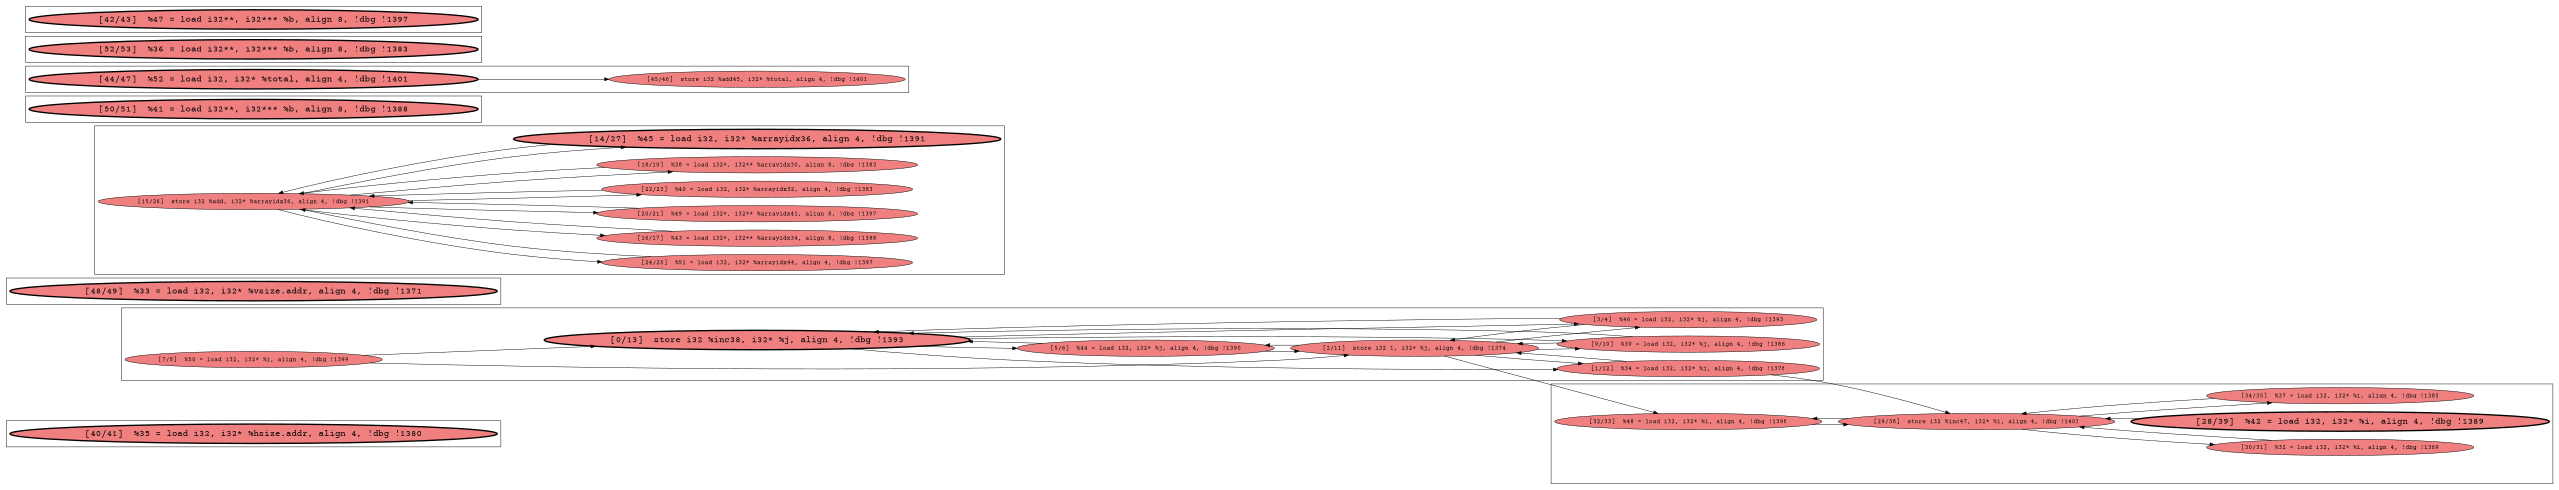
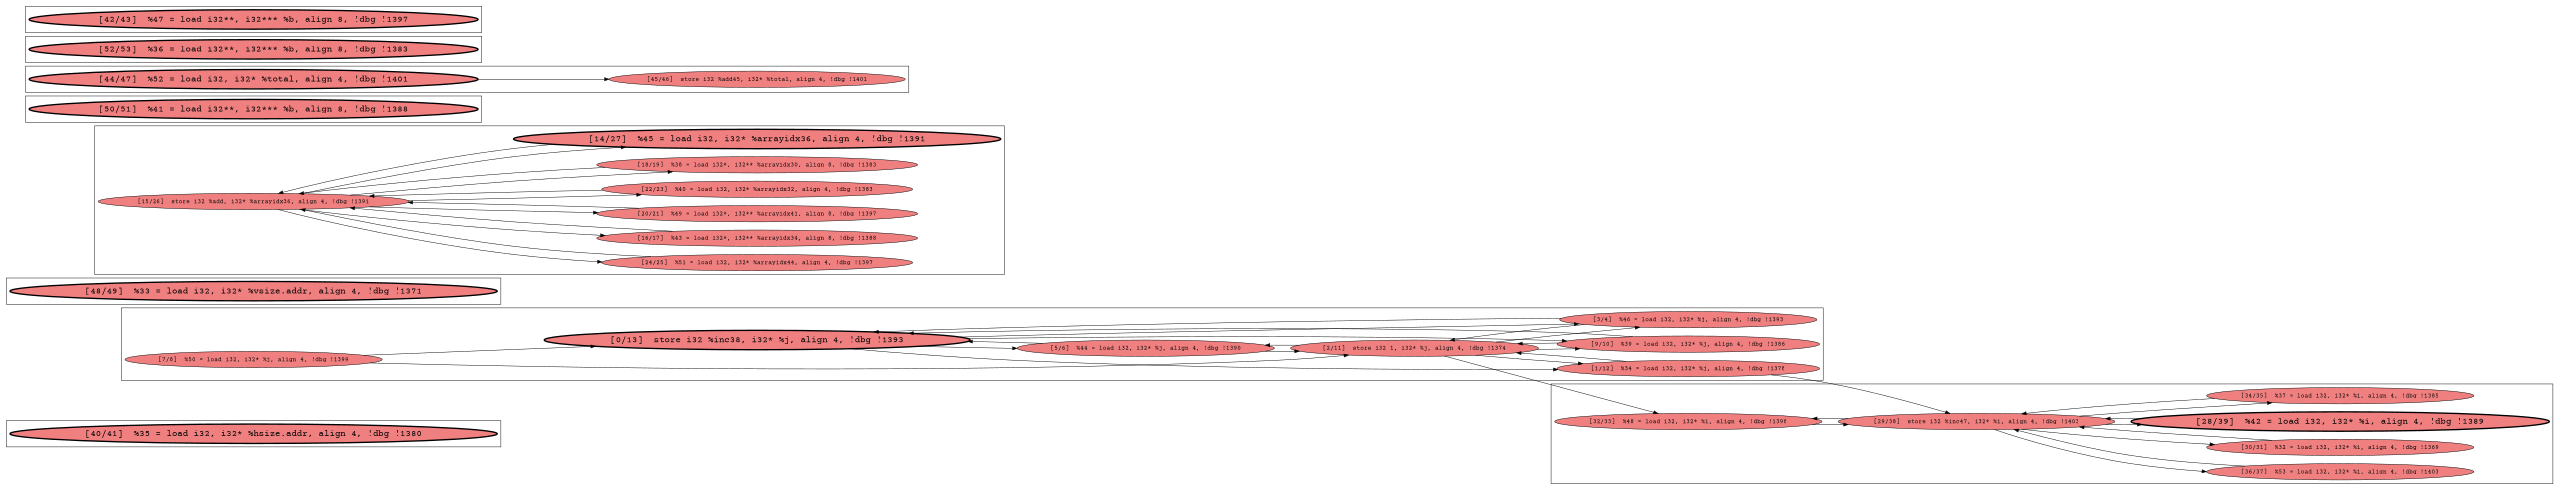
edge "[29/38]  store i32 %inc47, i32* %i, align 4, !dbg !1403" -> "[28/39]  %42 = load i32, i32* %i, align 4, !dbg !1389": added
node "[36/37]  %53 = load i32, i32* %i, align 4, !dbg !1403": added
